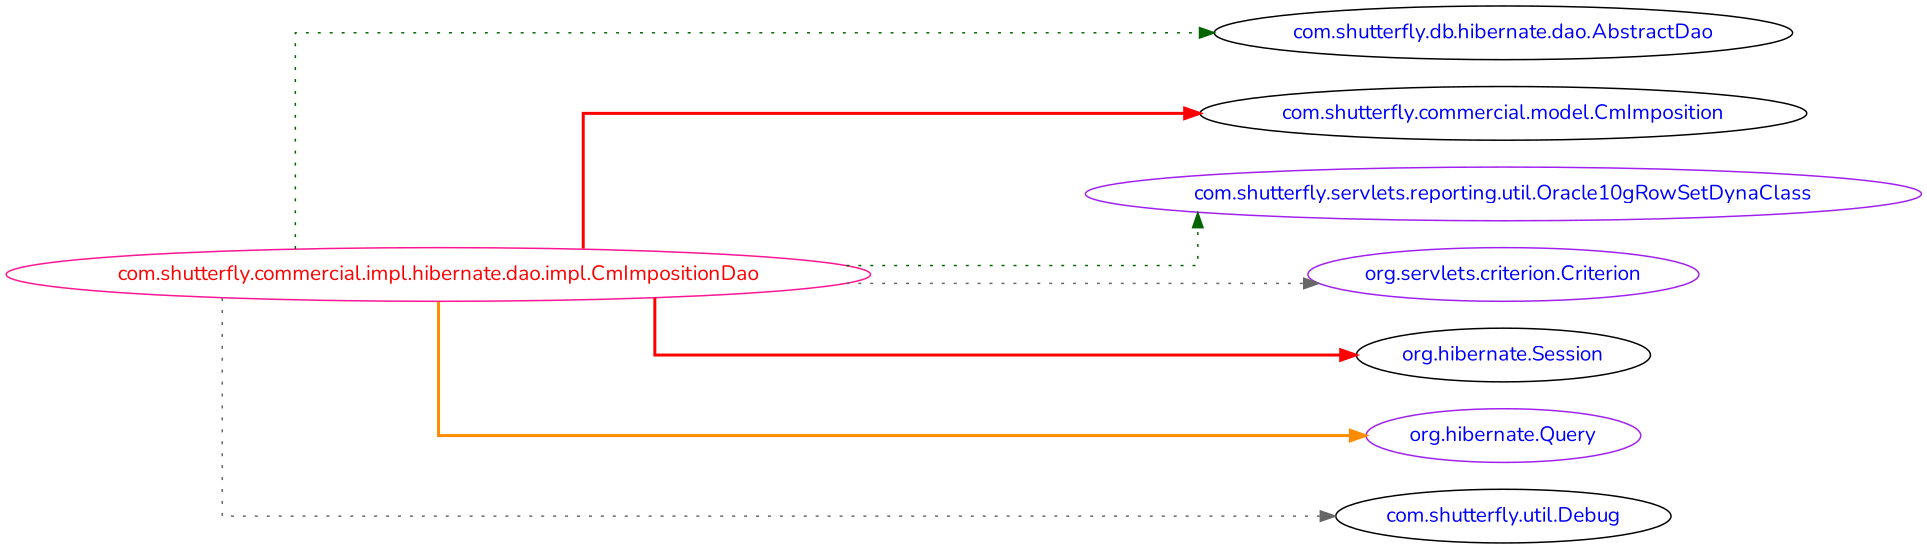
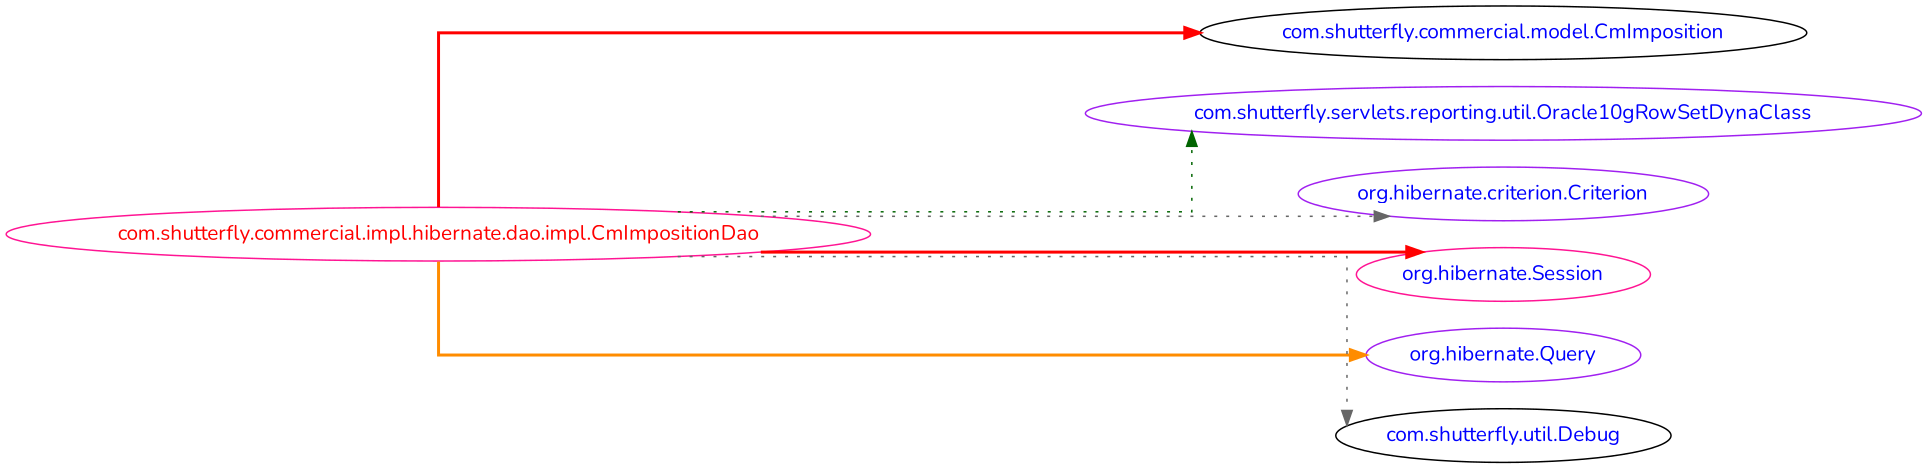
node "com.shutterfly.db.hibernate.dao.AbstractDao": removed
node "org.servlets.criterion.Criterion": label "org.servlets.criterion.Criterion" -> "org.hibernate.criterion.Criterion"
node "org.hibernate.Session": color black -> deeppink
